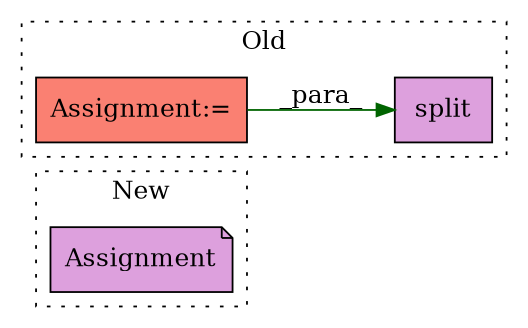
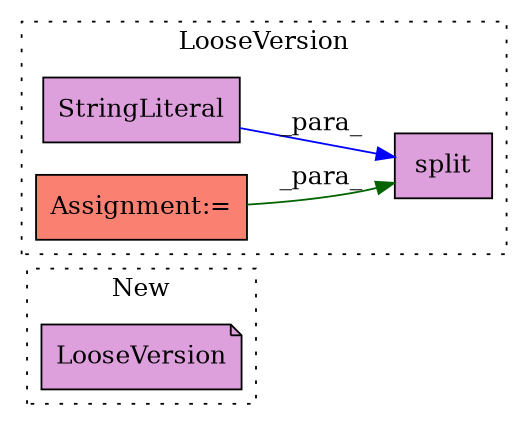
cluster "Old": label "Old" -> "LooseVersion"
node "StringLiteral": added
node "Assignment": label "Assignment" -> "LooseVersion"
